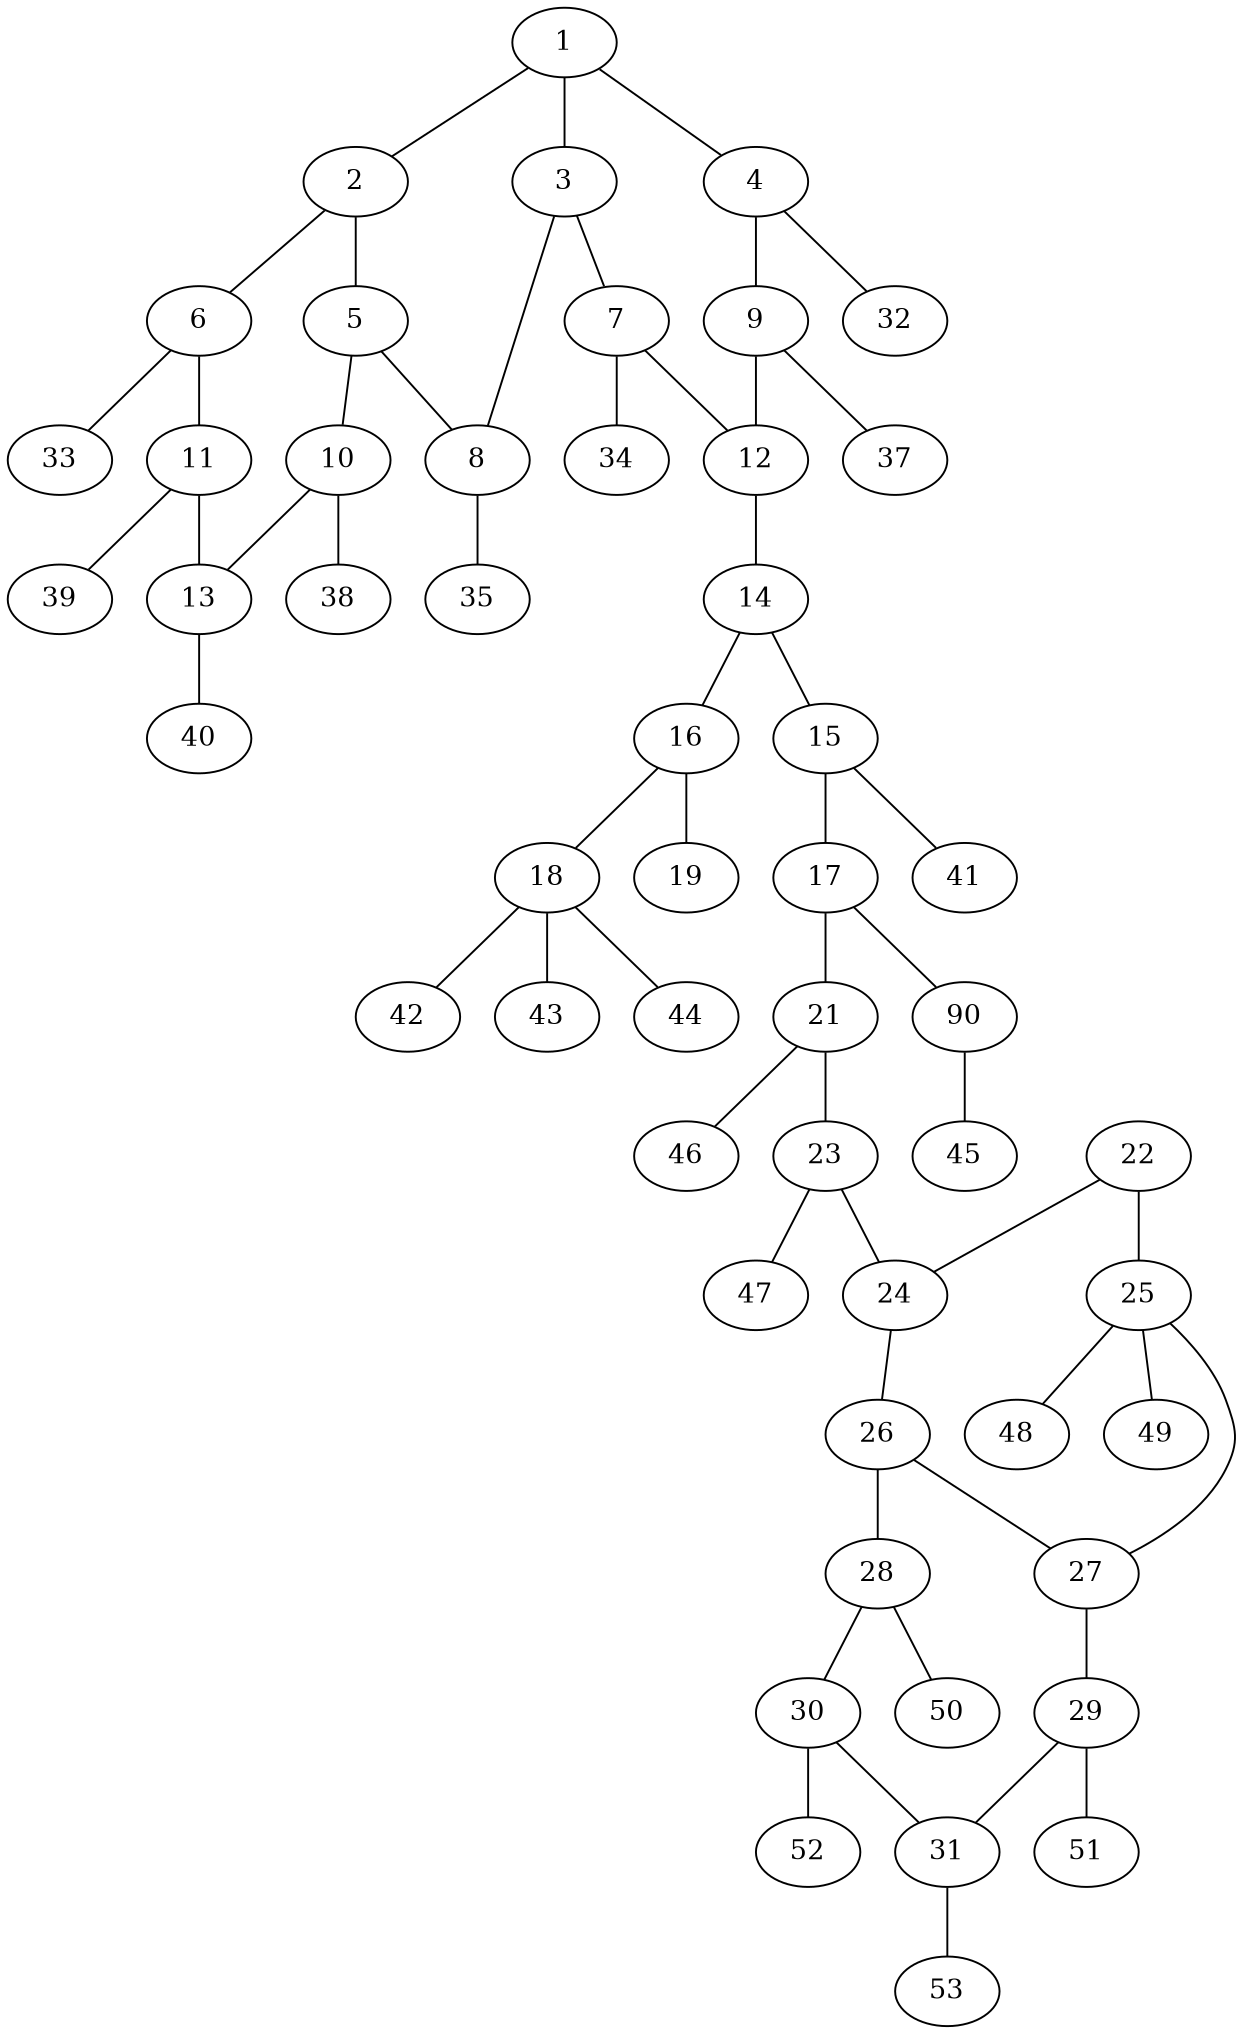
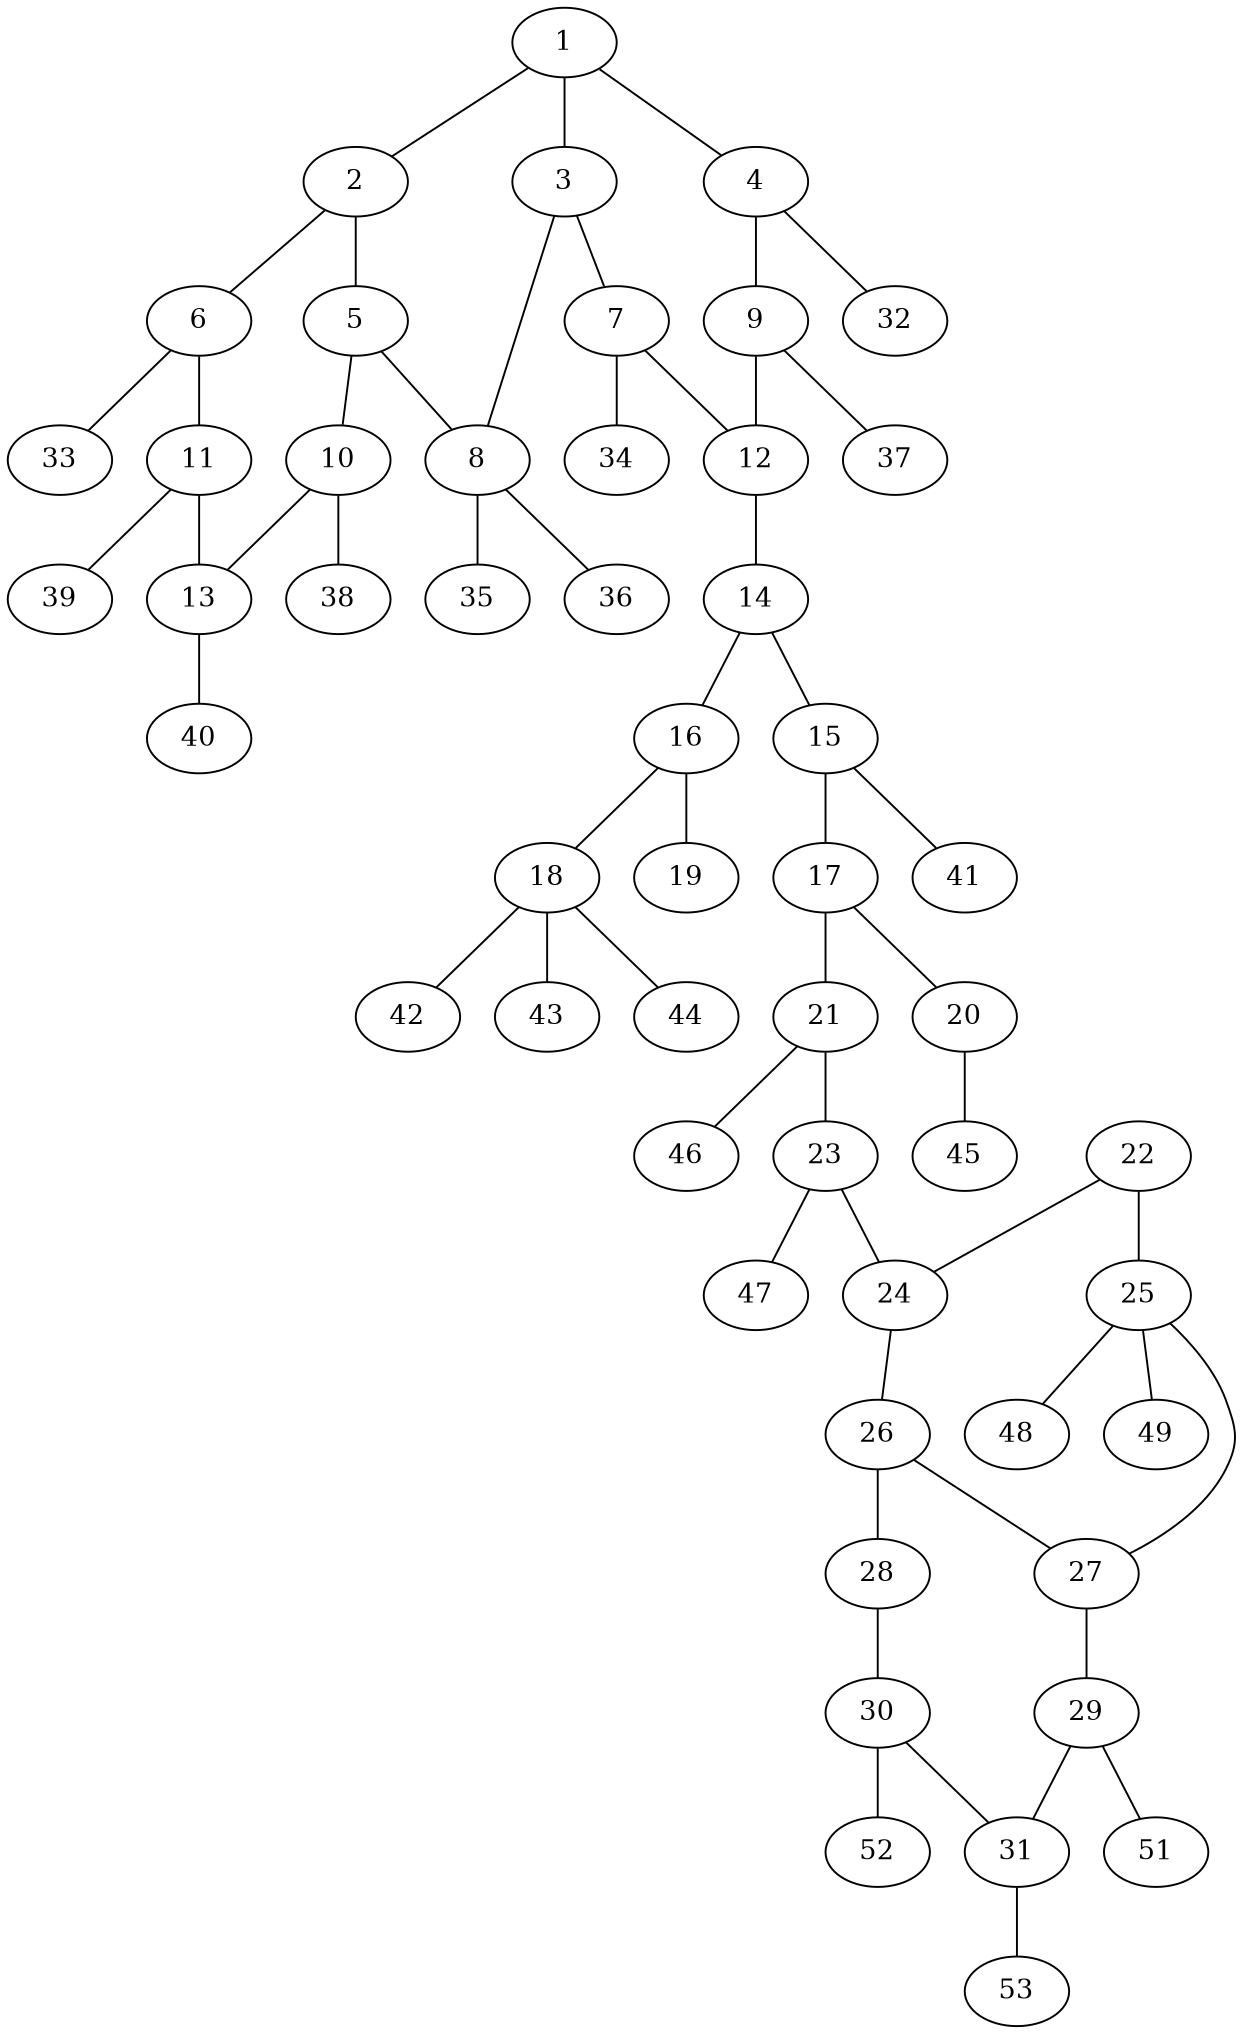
node "36": added
node "90": label "90" -> "20"
node "50": removed
